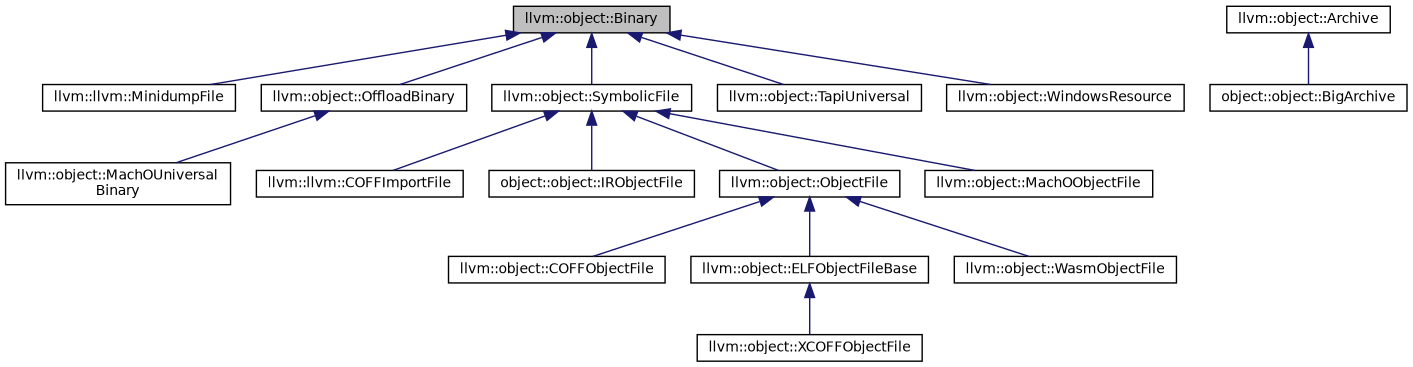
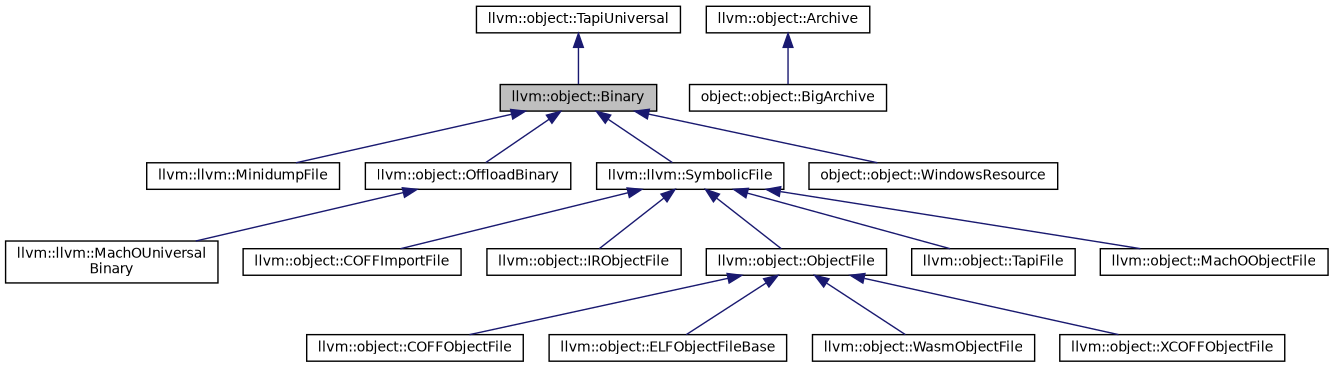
edge "llvm::object::TapiUniversal" -> "llvm::object::Binary": reversed
node "llvm::object::SymbolicFile": label "llvm::object::SymbolicFile" -> "llvm::llvm::SymbolicFile"
node "llvm::object::WindowsResource": label "llvm::object::WindowsResource" -> "object::object::WindowsResource"
node "llvm::object::MachOUniversal Binary": label "llvm::object::MachOUniversal Binary" -> "llvm::llvm::MachOUniversal Binary"
node "llvm::llvm::COFFImportFile": label "llvm::llvm::COFFImportFile" -> "llvm::object::COFFImportFile"
node "object::object::IRObjectFile": label "object::object::IRObjectFile" -> "llvm::object::IRObjectFile"
node "llvm::object::TapiFile": added
edge "llvm::object::XCOFFObjectFile" -> "llvm::object::ELFObjectFileBase": now "llvm::object::XCOFFObjectFile" -> "llvm::object::ObjectFile"
